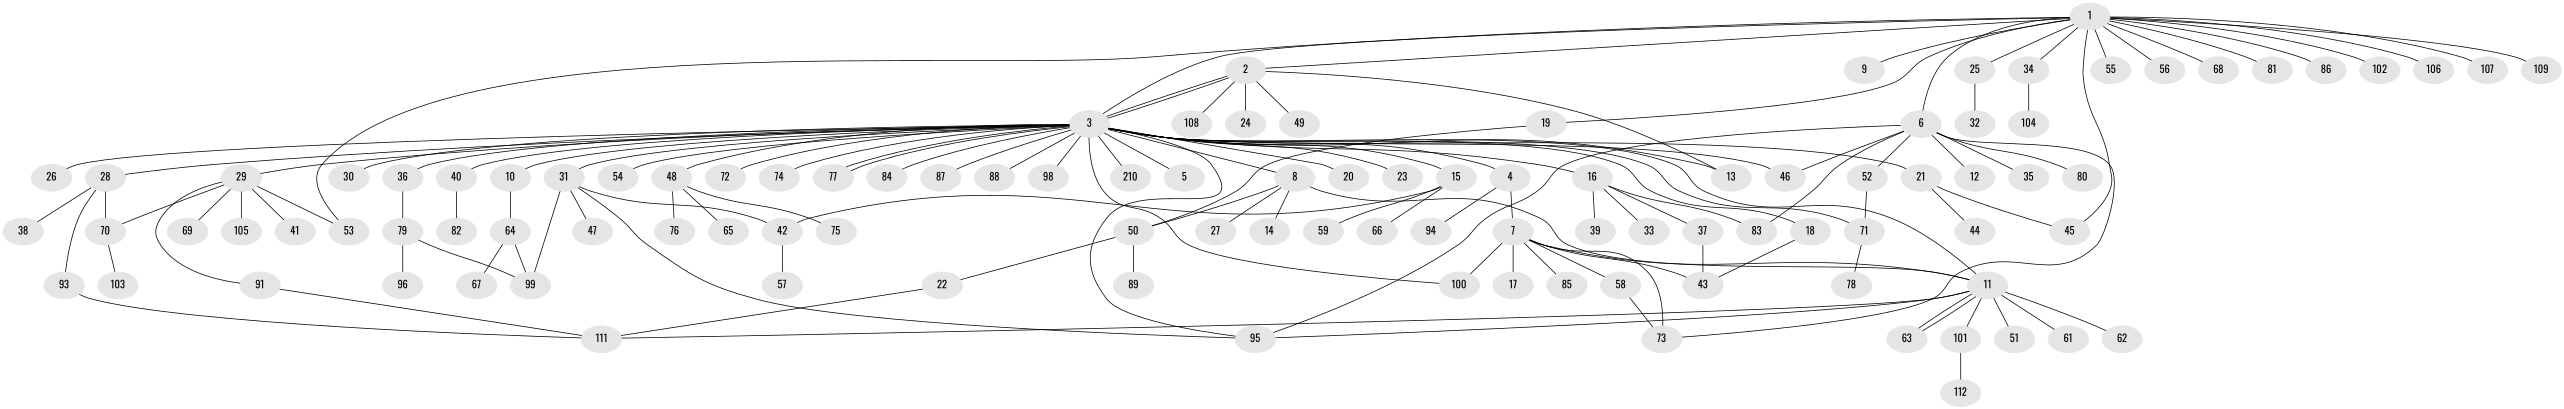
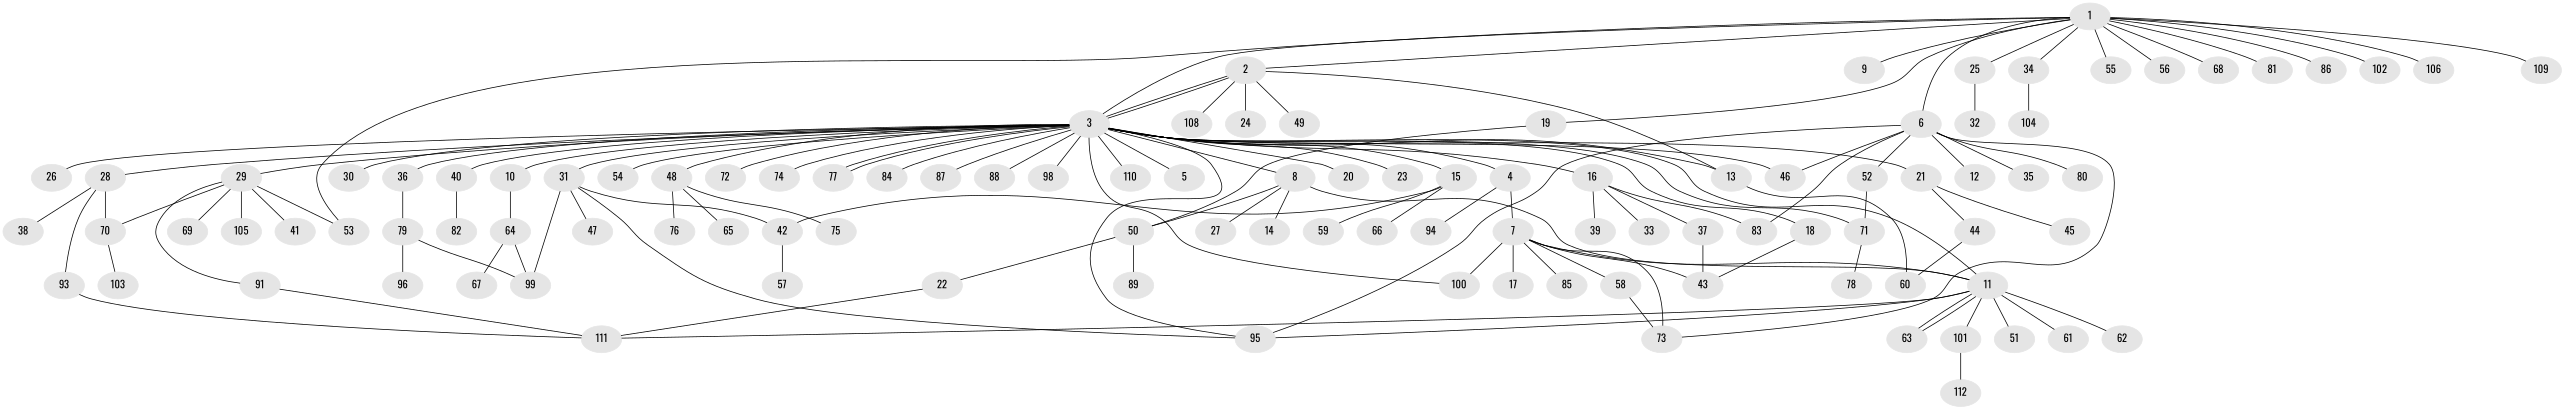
node "107": removed
edge "1" -- "45": removed
node "210": label "210" -> "110"
node "60": added
